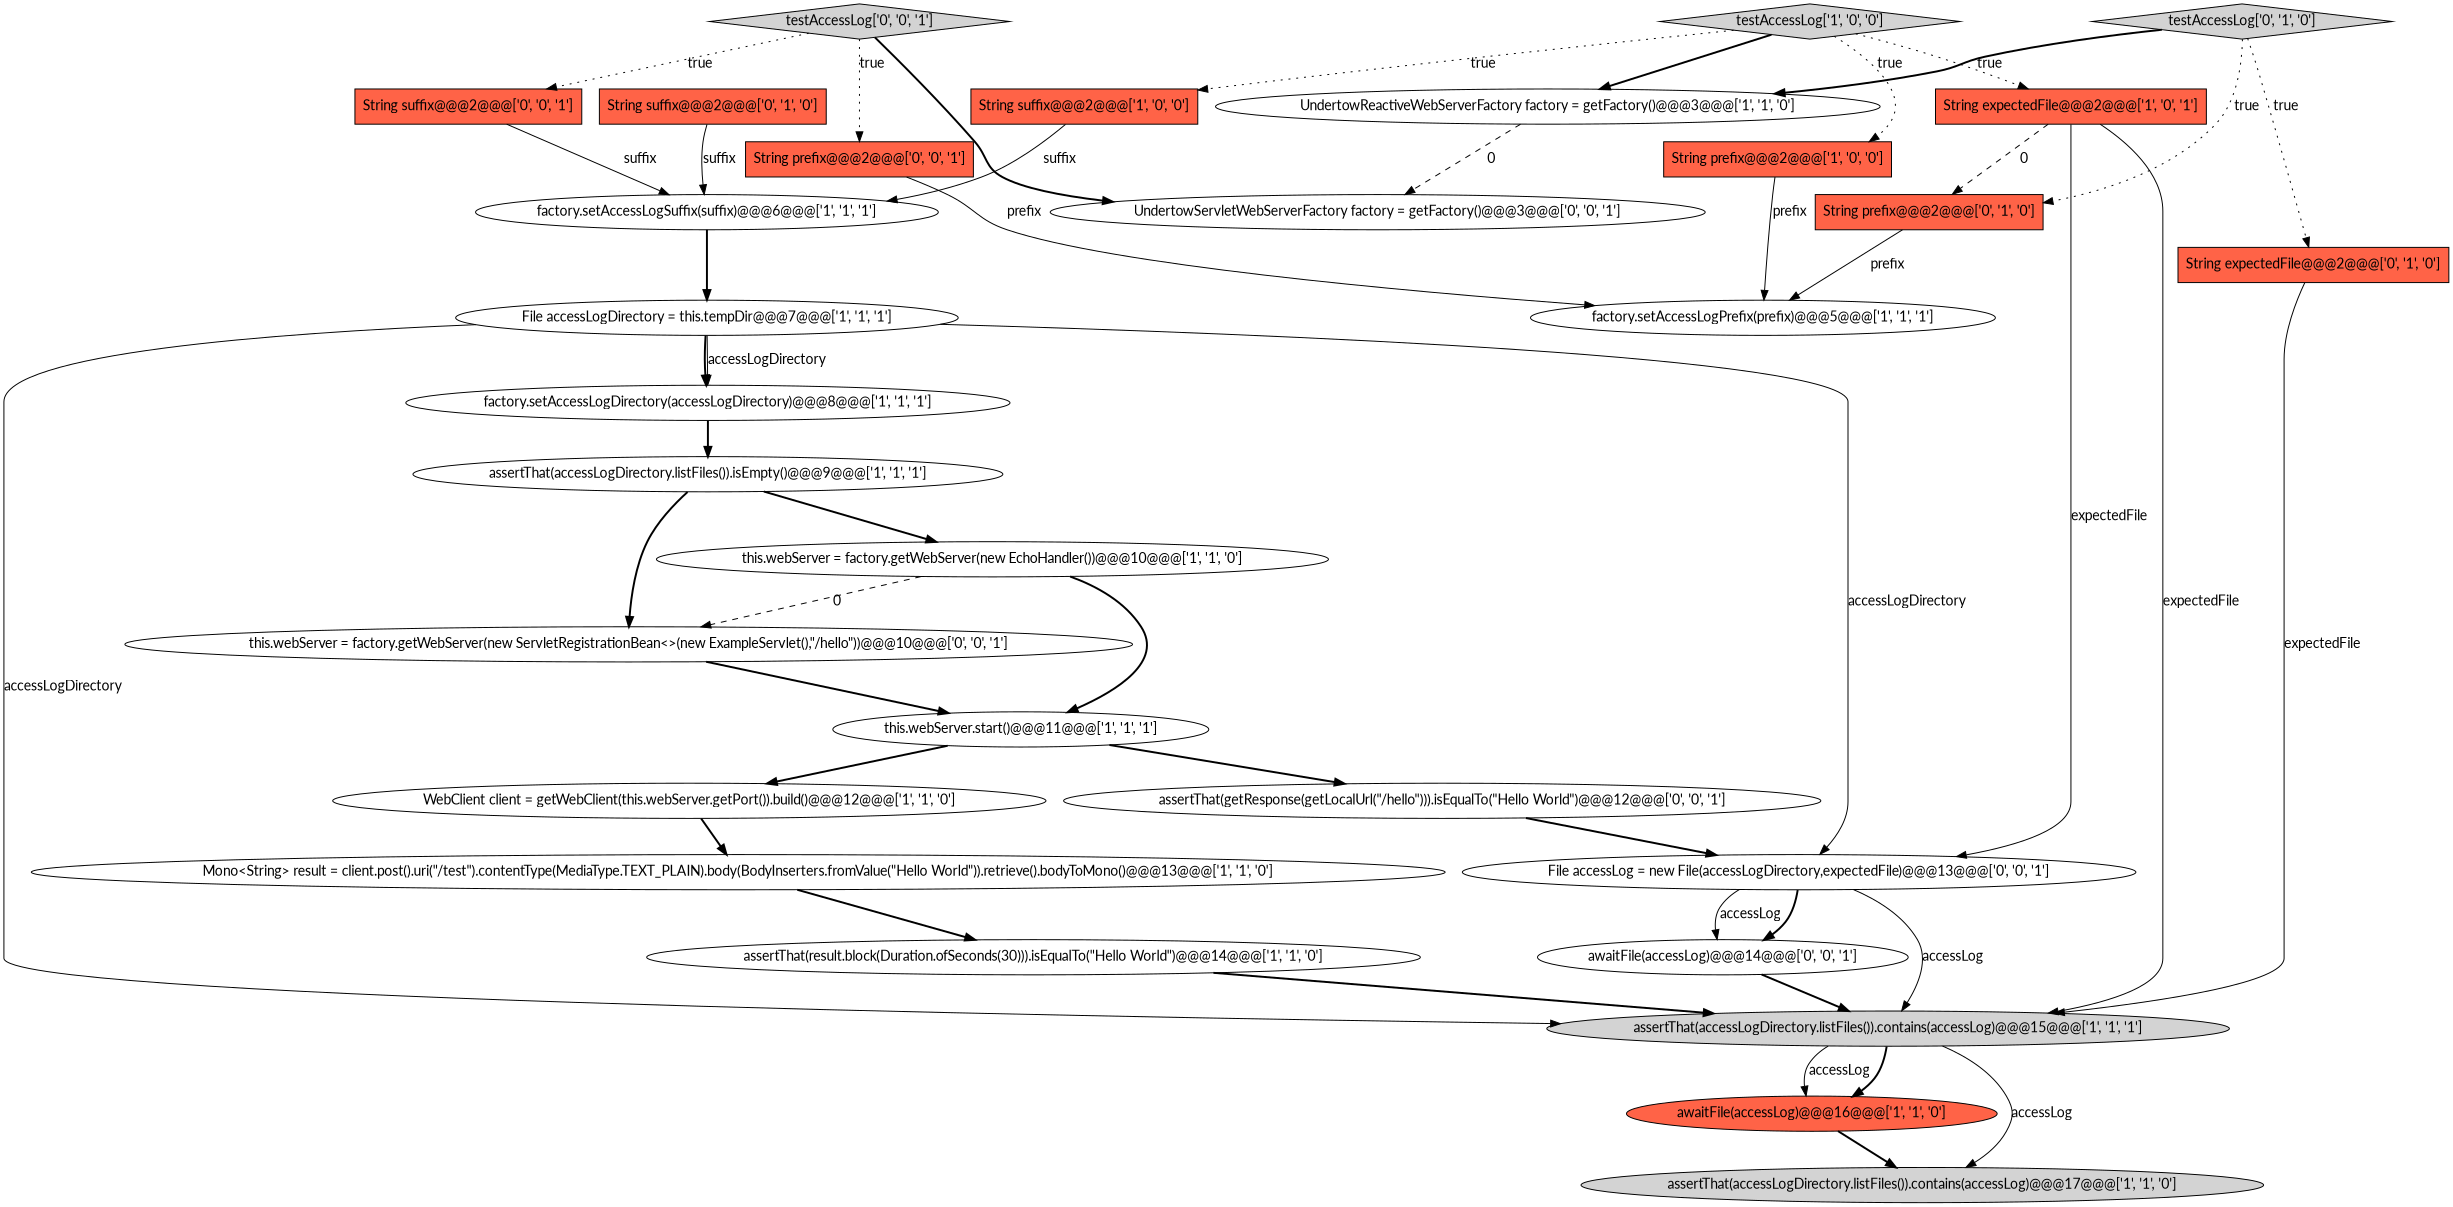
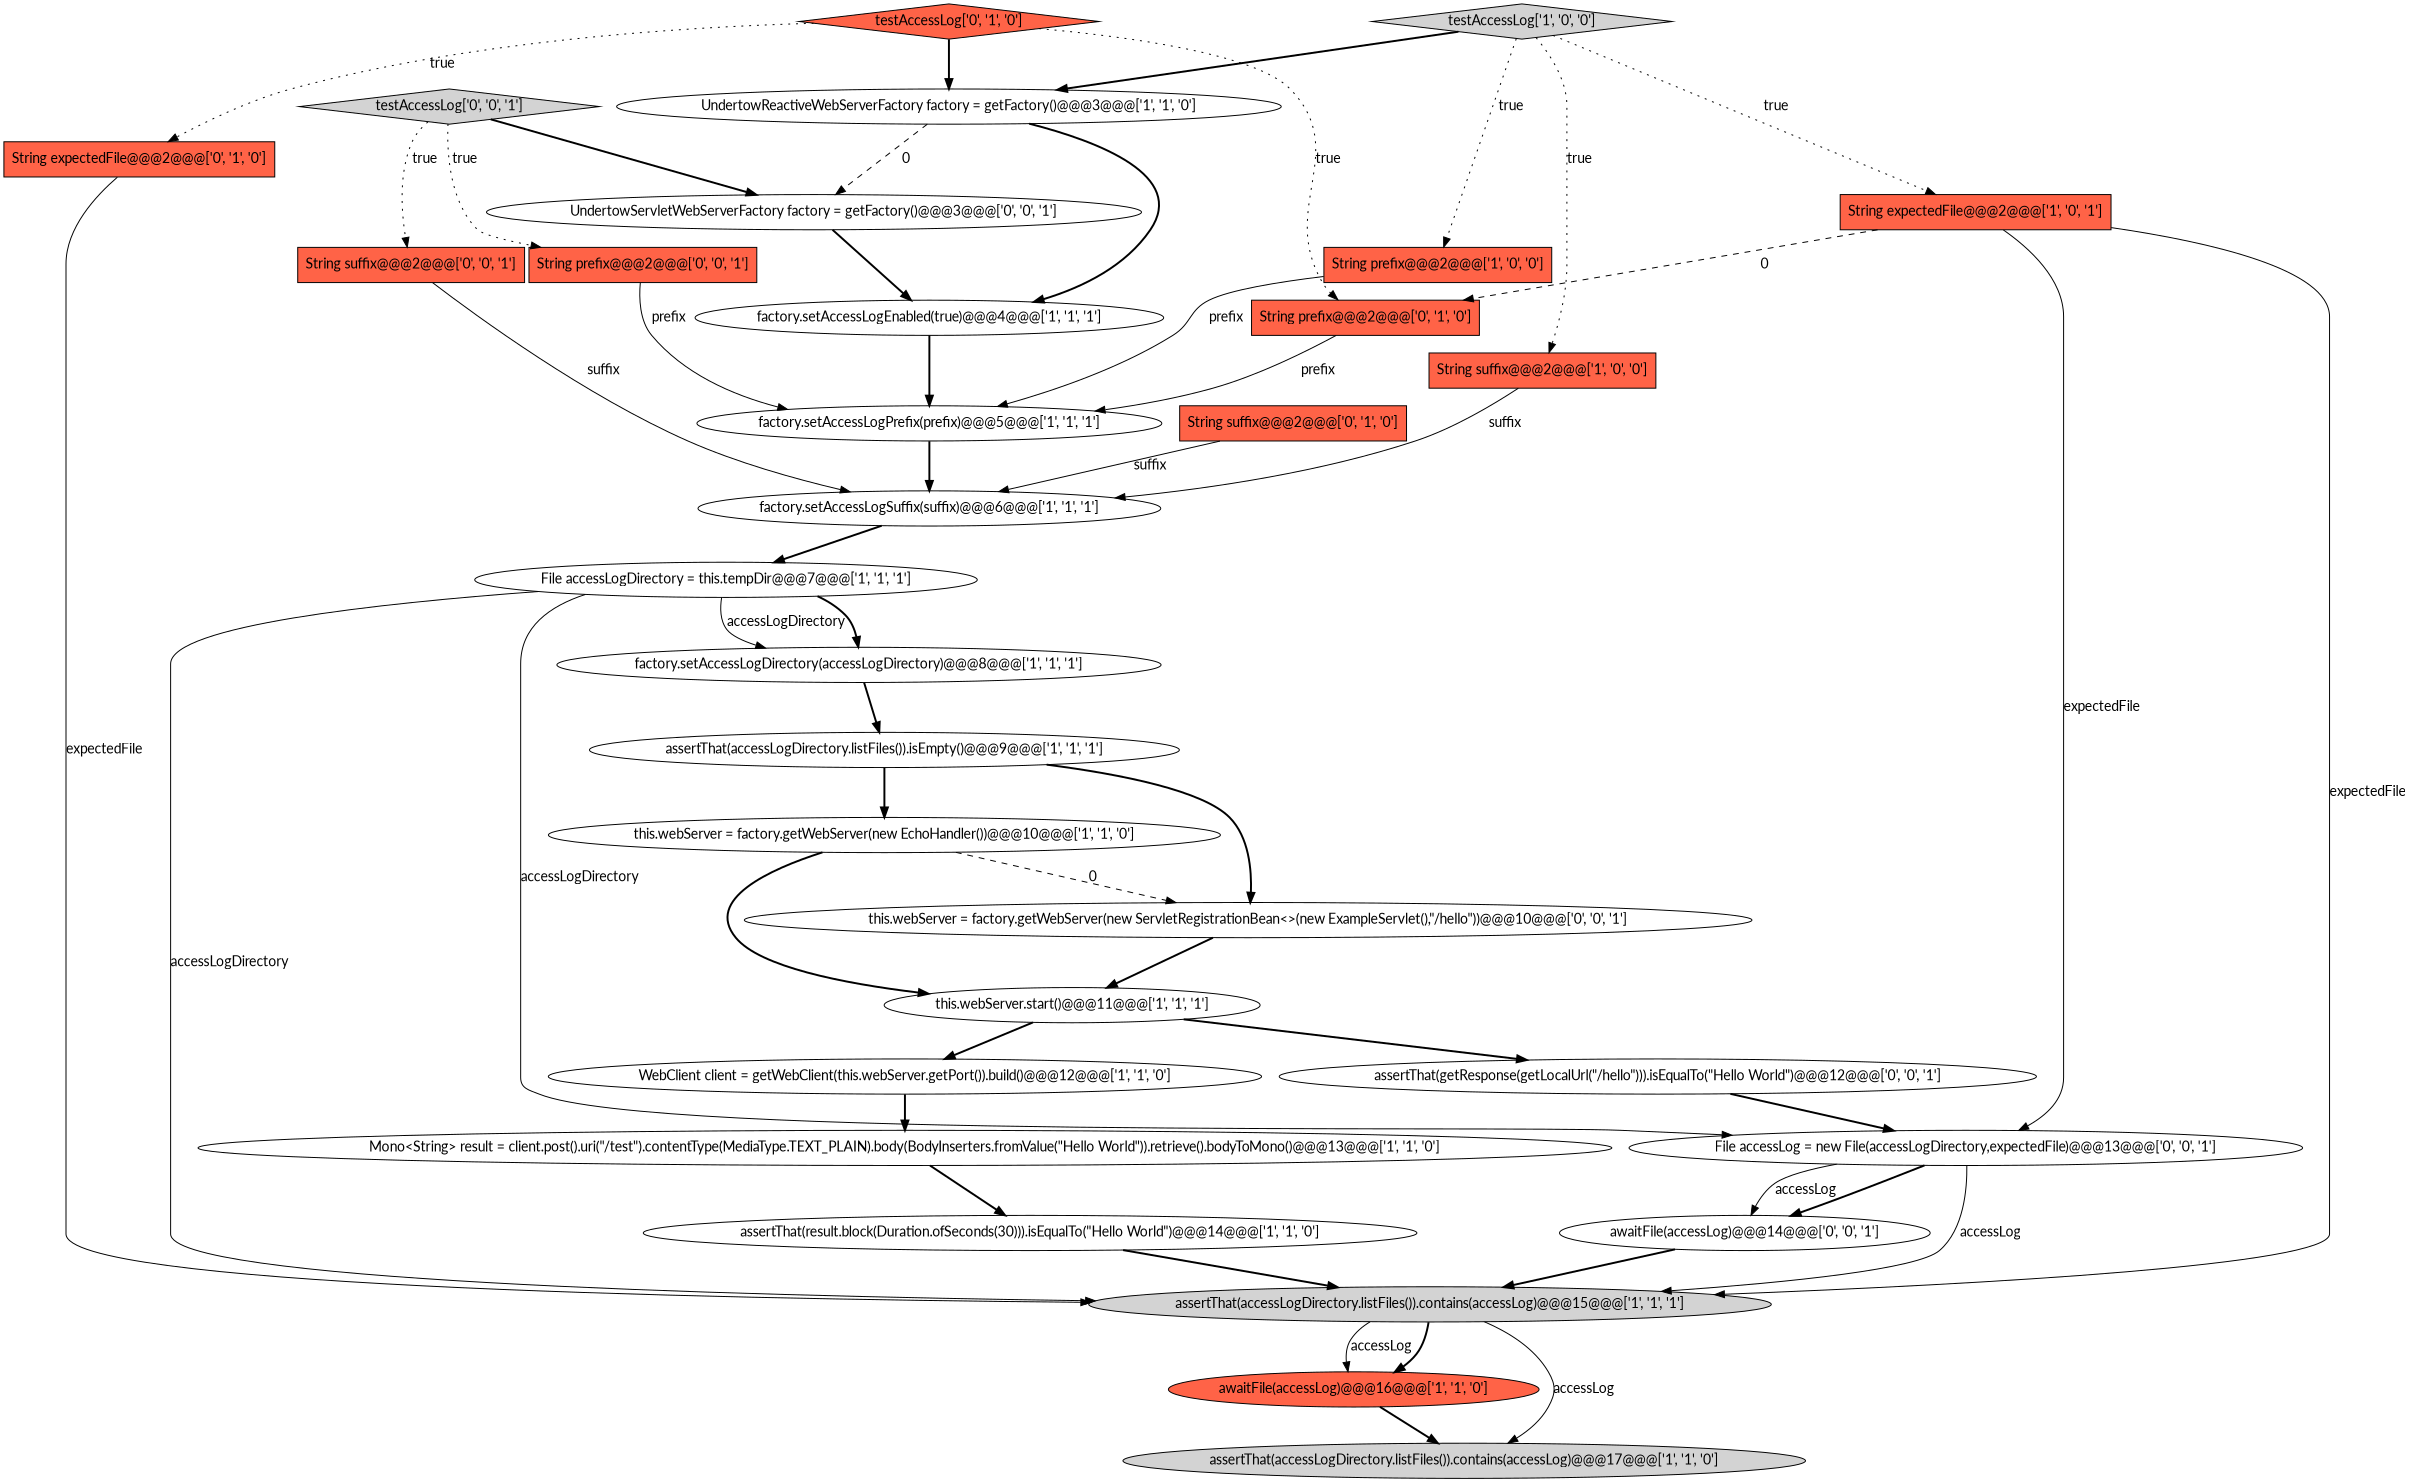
node "testAccessLog['0', '1', '0']": fillcolor lightgray -> tomato
node "factory.setAccessLogEnabled(true)@@@4@@@['1', '1', '1']": added
edge "factory.setAccessLogPrefix(prefix)@@@5@@@['1', '1', '1']" -> "factory.setAccessLogSuffix(suffix)@@@6@@@['1', '1', '1']": added
